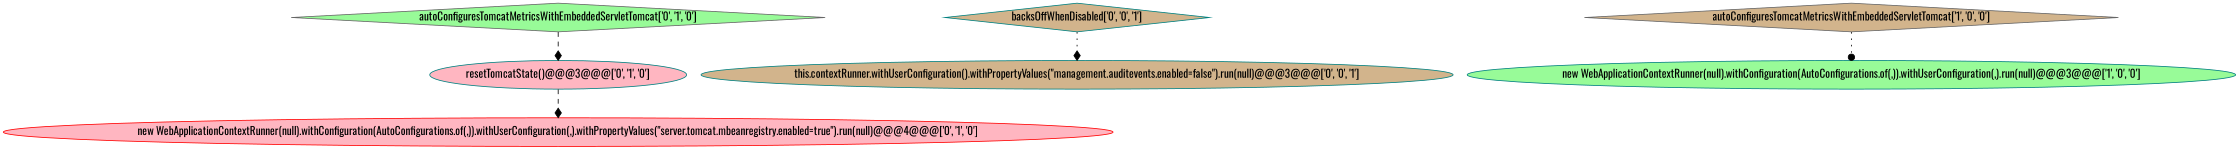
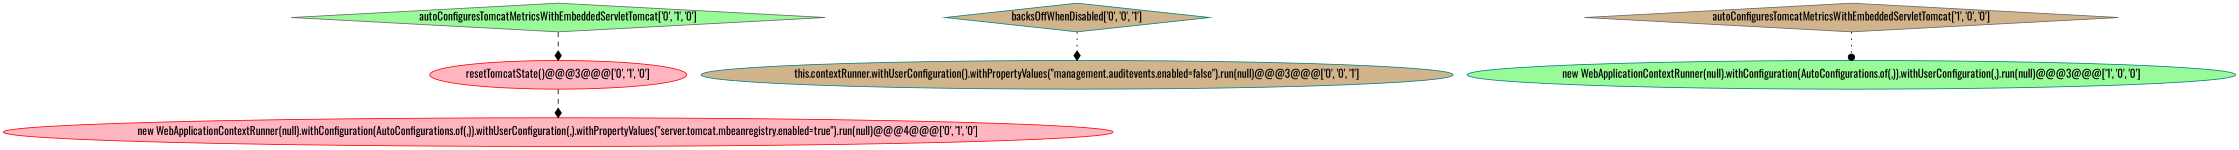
node "resetTomcatState()@@@3@@@['0', '1', '0']": color teal -> red
